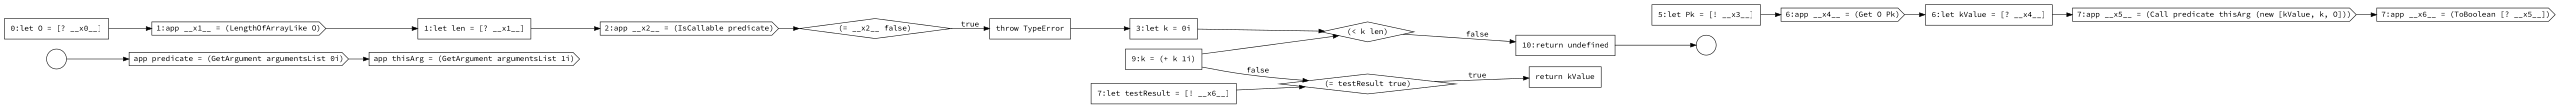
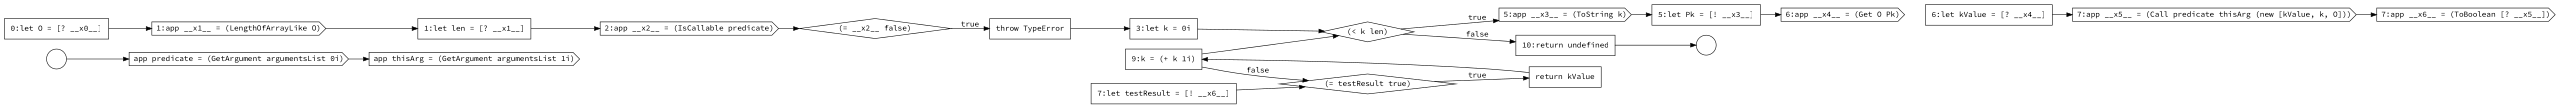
node "5:app __x3__ = (ToString k)": added
edge "6:app __x4__ = (Get O Pk)" -> "6:let kValue = [? __x4__]": removed
edge "return kValue" -> "9:k = (+ k 1i)": added
